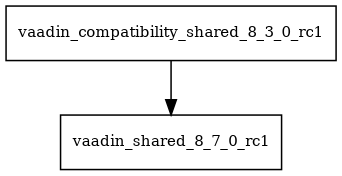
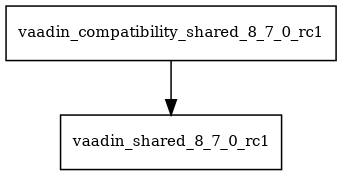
node "vaadin_compatibility_shared_8_3_0_rc1": label "vaadin_compatibility_shared_8_3_0_rc1" -> "vaadin_compatibility_shared_8_7_0_rc1"
